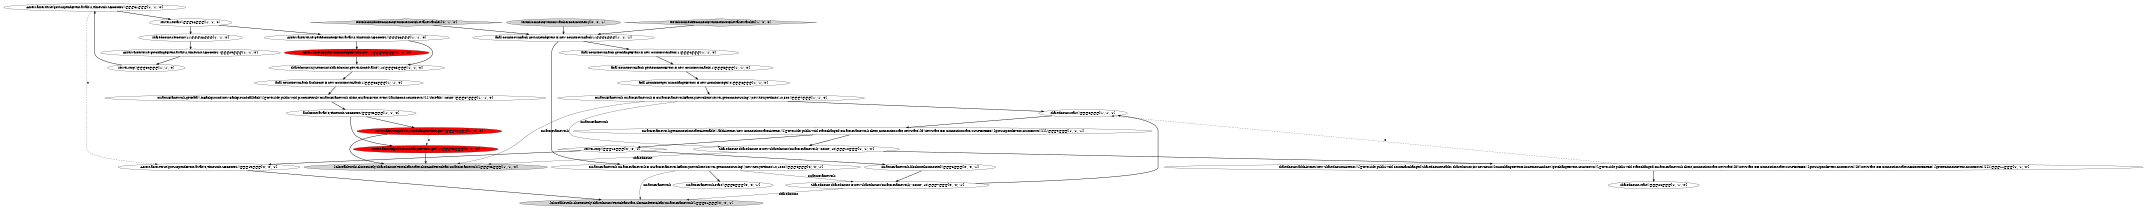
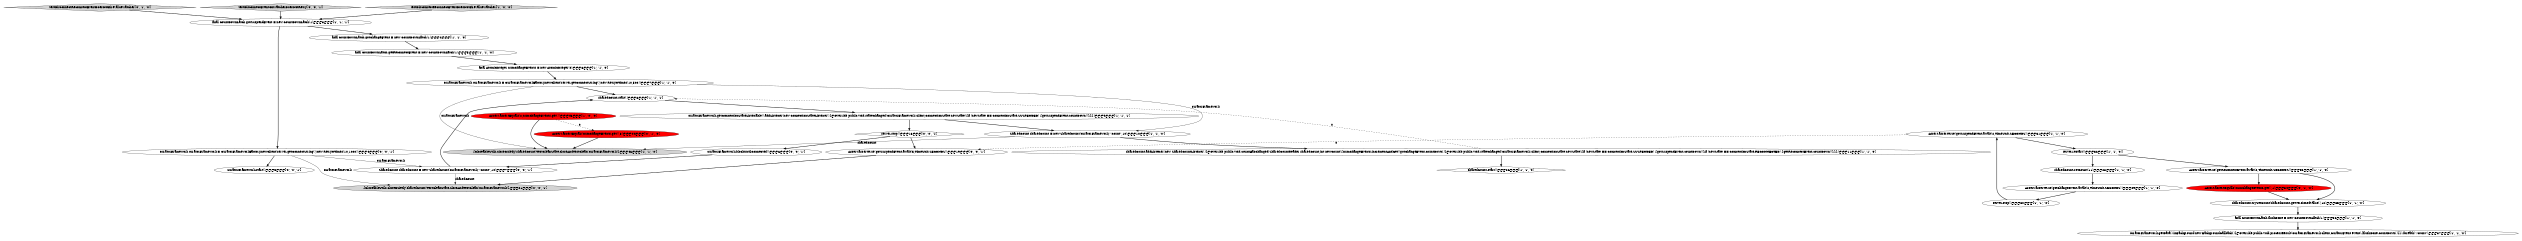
node "testDisconnectEventOnWatcherDoesNotRetry['0', '0', '1']": shape ellipse -> diamond
node "flushDone.await(5,TimeUnit.SECONDS)@@@43@@@['1', '1', '0']": removed
node "sharedCount.start()@@@26@@@['1', '1', '0']": shape ellipse -> diamond
